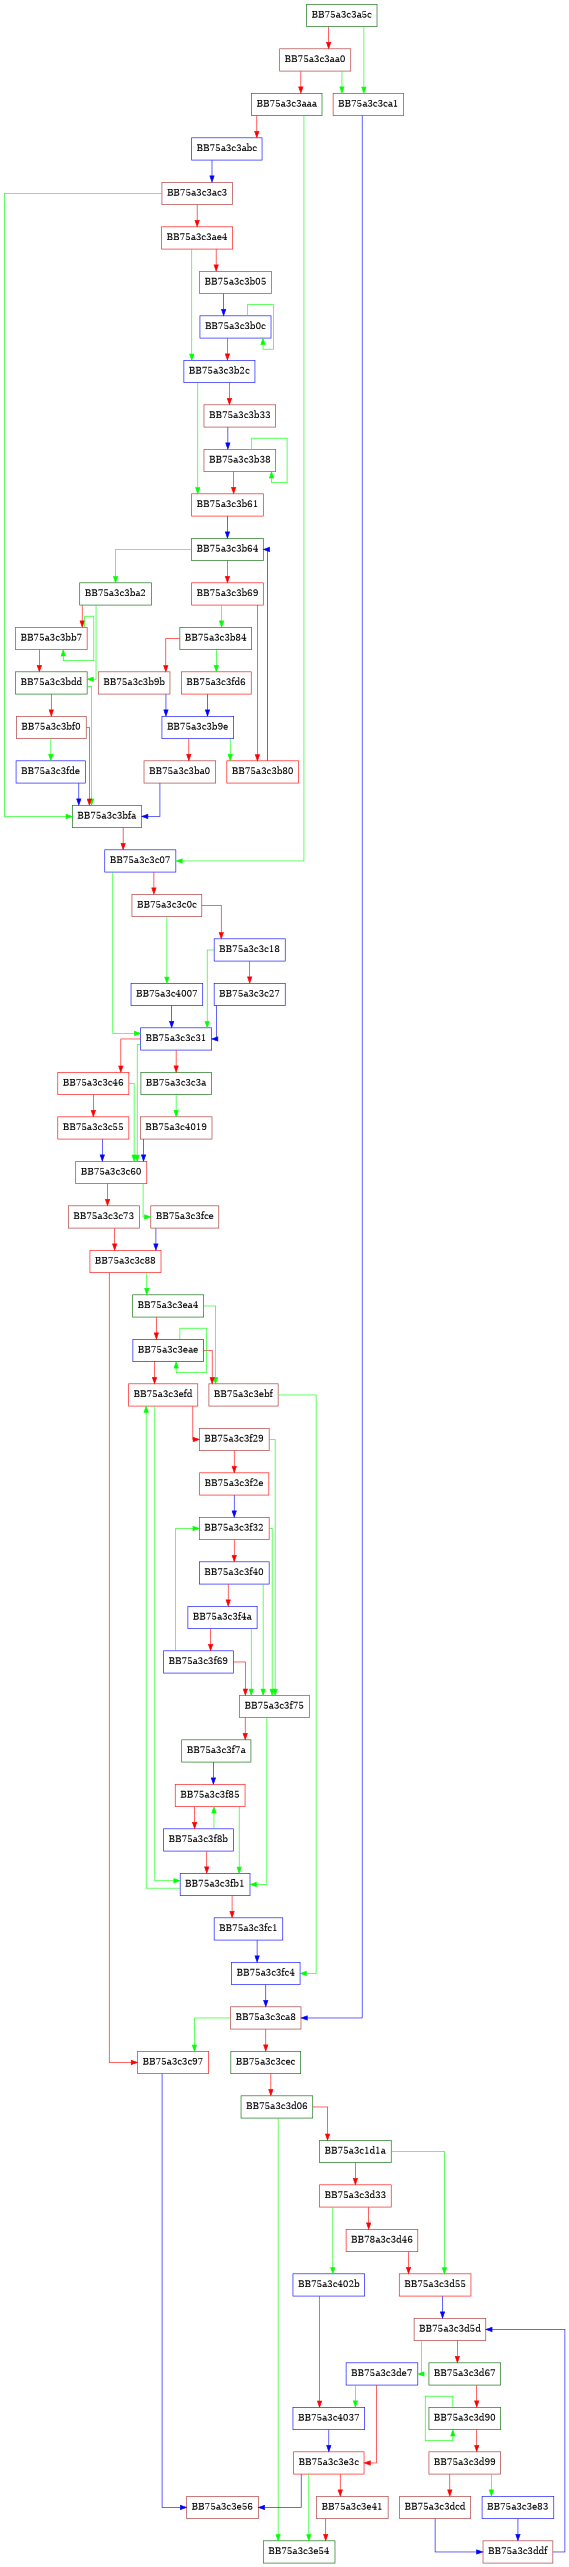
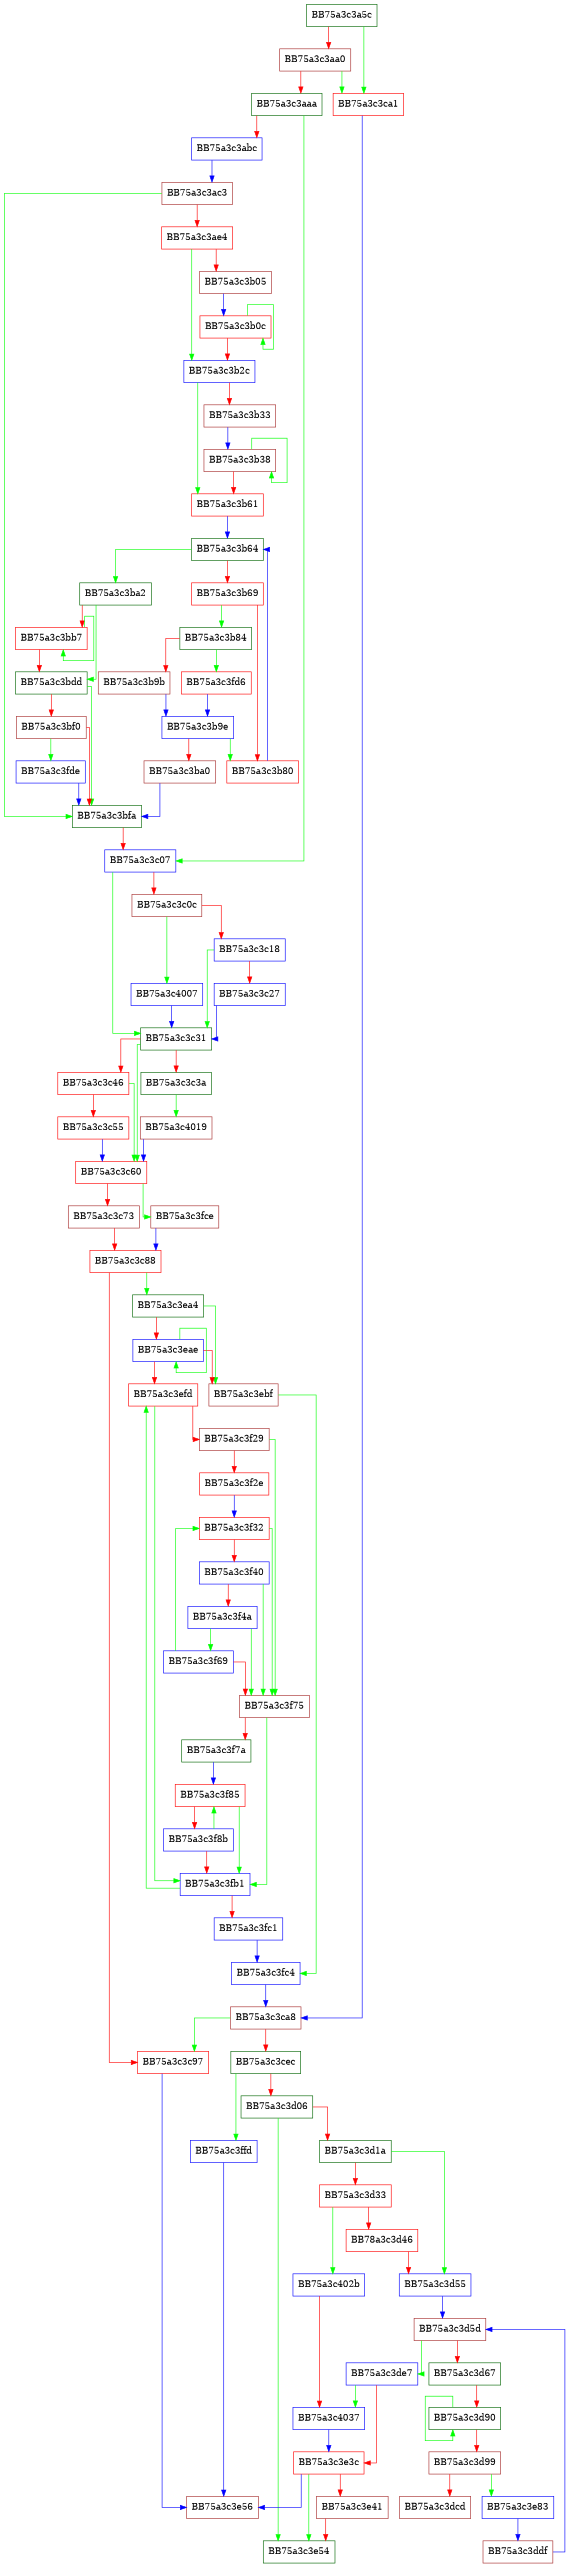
node "BB75a3c3b0c": color blue -> red
node "BB75a3c3c31": color blue -> darkgreen
edge "BB75a3c3f4a" -> "BB75a3c3f69": color red -> green
node "BB75a3c3ffd": added
node "BB75a3c1d1a": label "BB75a3c1d1a" -> "BB75a3c3d1a"
node "BB75a3c3d55": color red -> blue
edge "BB75a3c3dcd" -> "BB75a3c3ddf": removed
